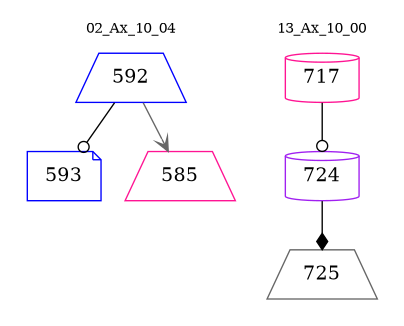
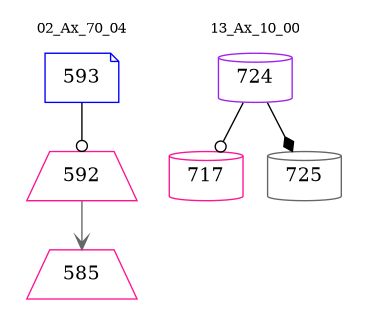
cluster "02_Ax_10_04": label "02_Ax_10_04" -> "02_Ax_70_04"
node "592": color blue -> deeppink
edge "717" -> "724": reversed
edge "592" -> "593": reversed
node "725": shape trapezium -> cylinder
